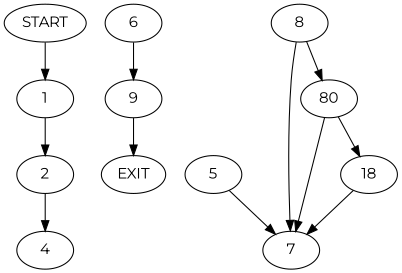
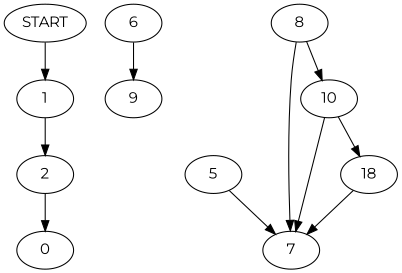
node "80": label "80" -> "10"
node "EXIT": removed
node "4": label "4" -> "0"
